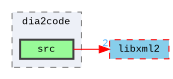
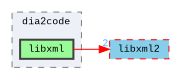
node "src": label "src" -> "libxml"
